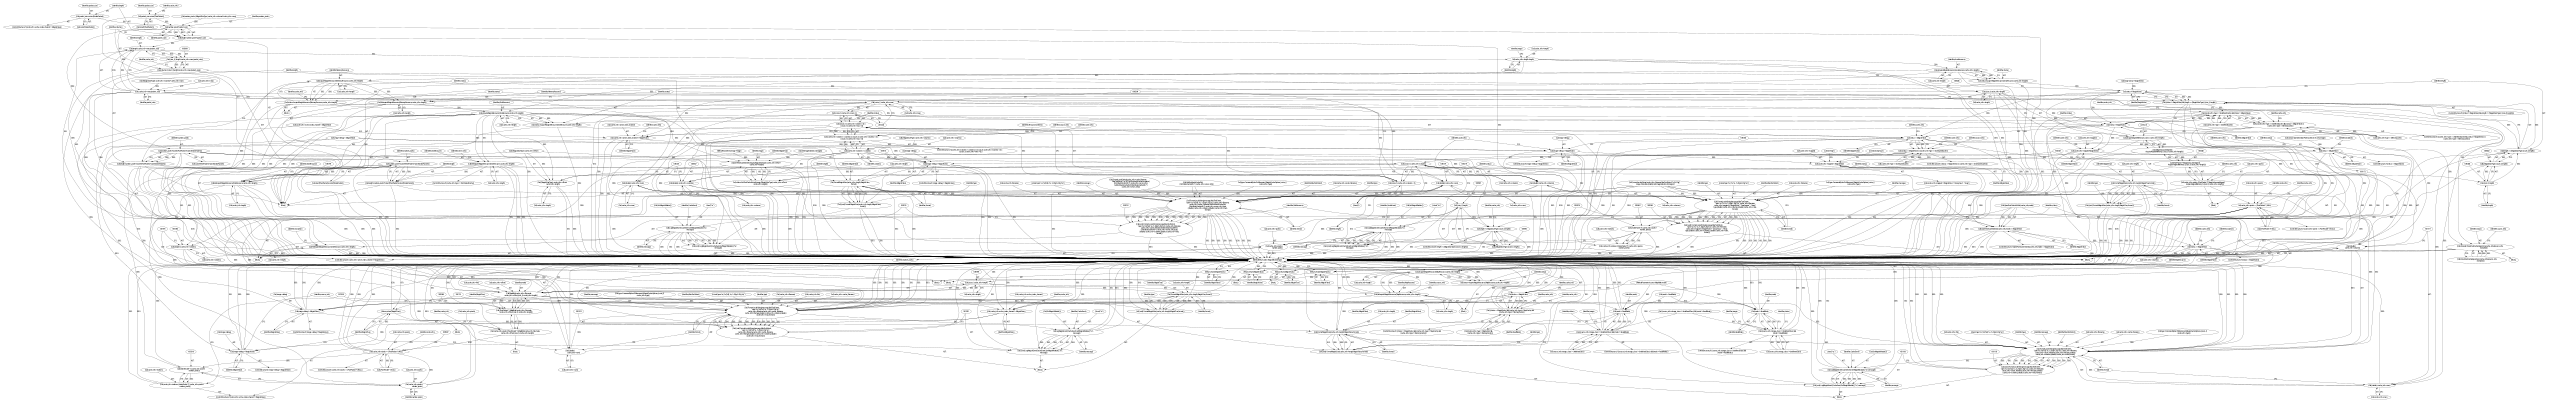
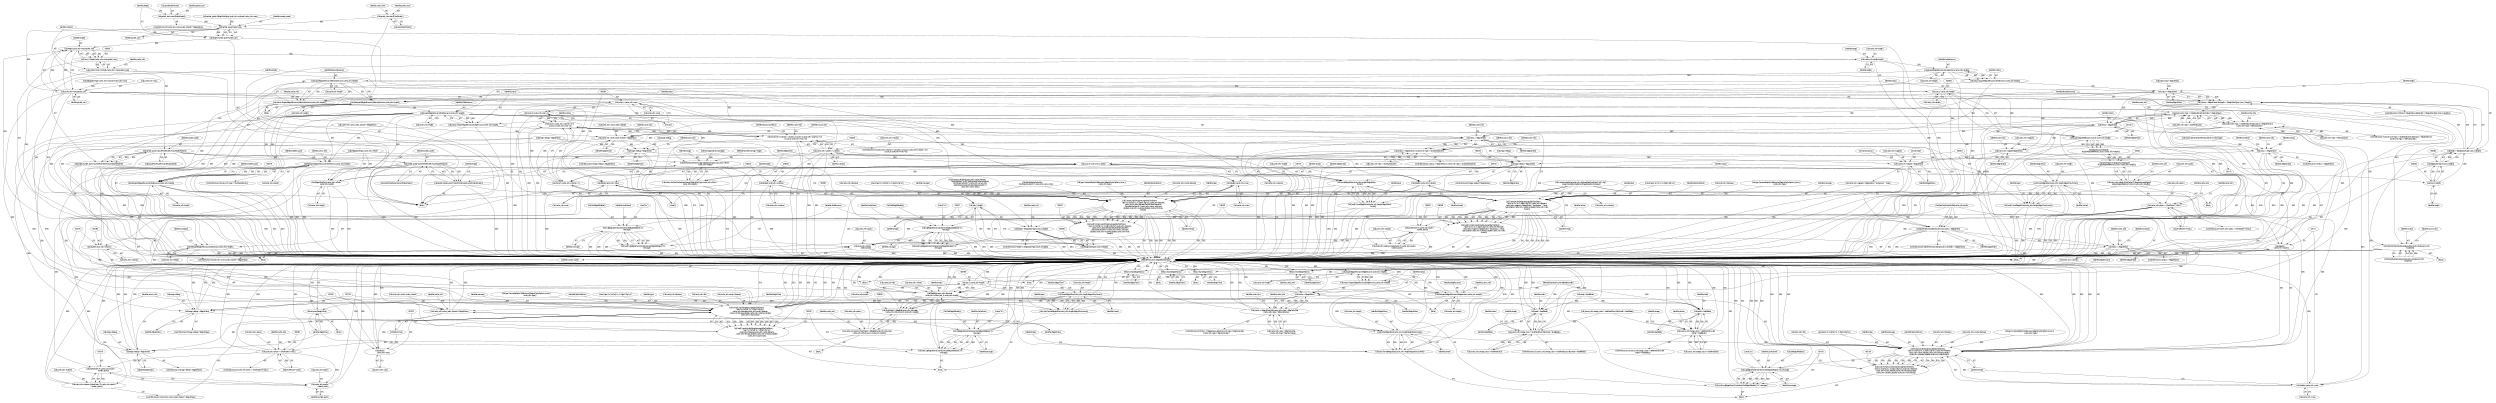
edge "(Call,packet_size+=sizeof(IndexPacket))" -> "(Call,sizeof(IndexPacket))": removed, label "CFG:"
node "(Call,(MagickSizeType) cache_info->columns)": removed
